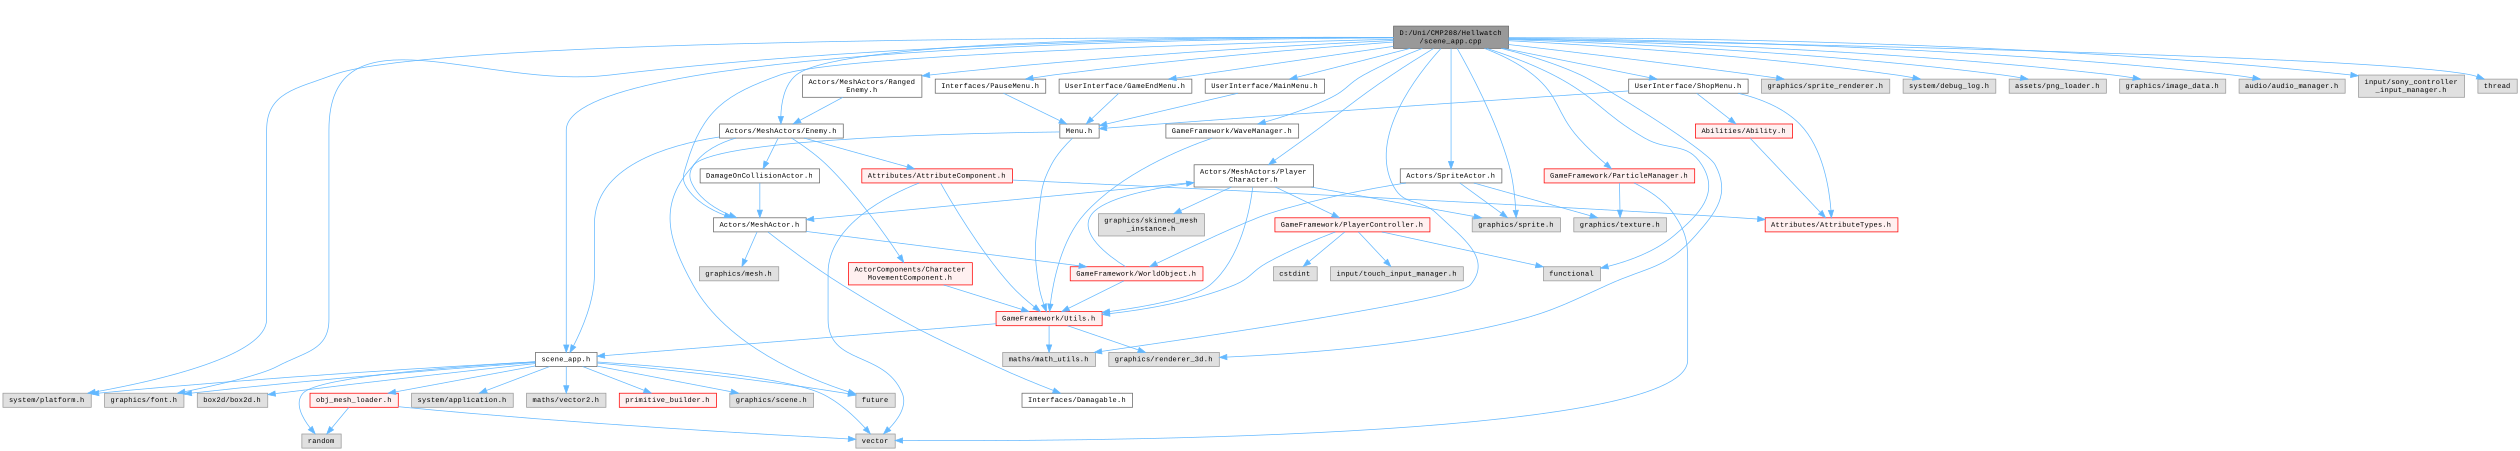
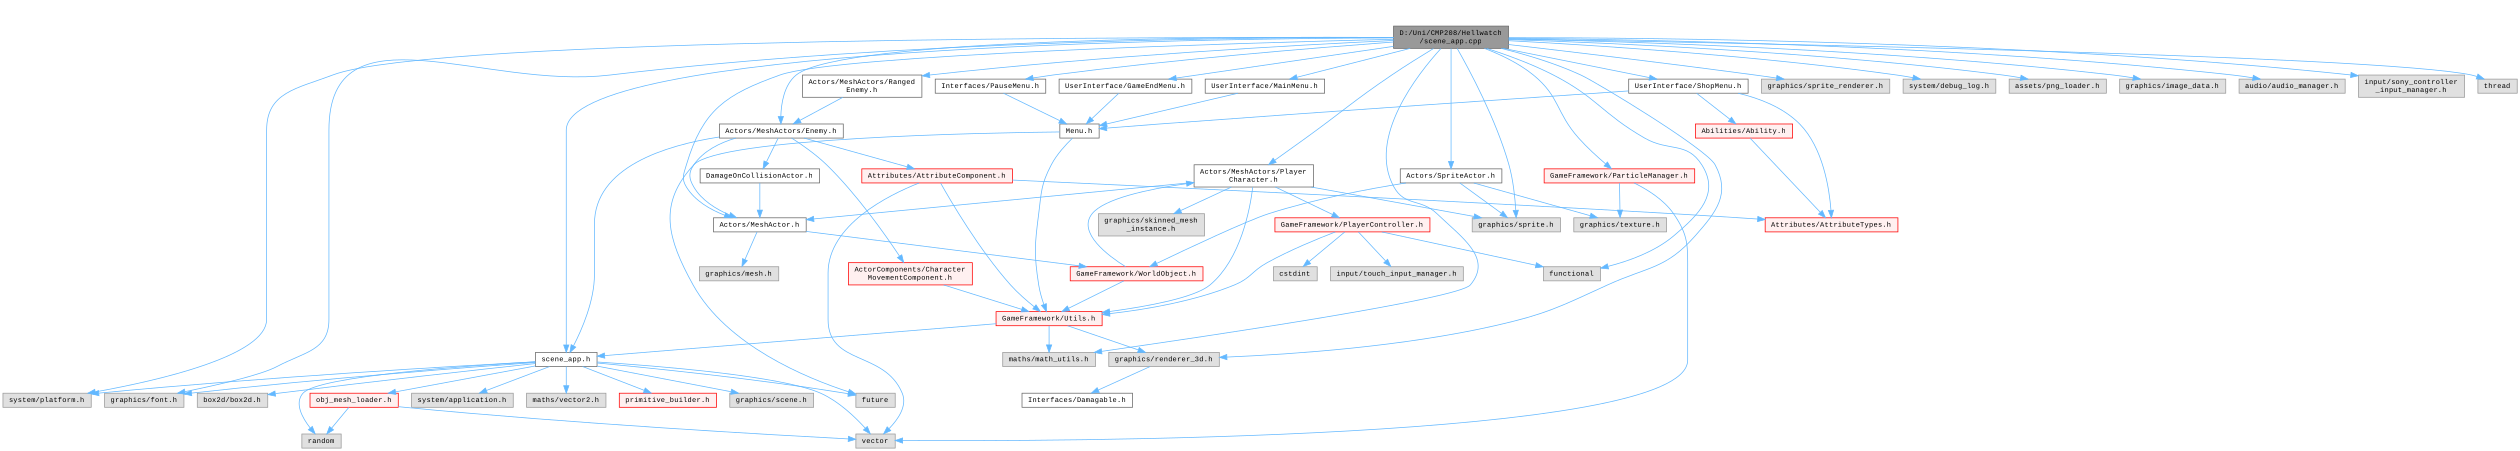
node "GameFramework/WaveManager.h": removed
edge "Actors/MeshActor.h" -> "Interfaces/Damagable.h": now "graphics/renderer_3d.h" -> "Interfaces/Damagable.h"
